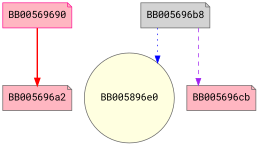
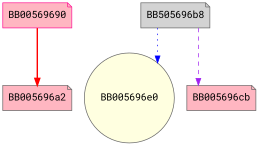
node "BB005696b8": label "BB005696b8" -> "BB505696b8"
node "BB005896e0": label "BB005896e0" -> "BB005696e0"
